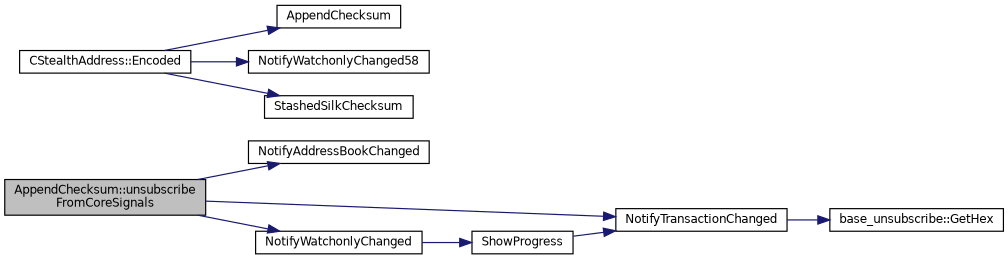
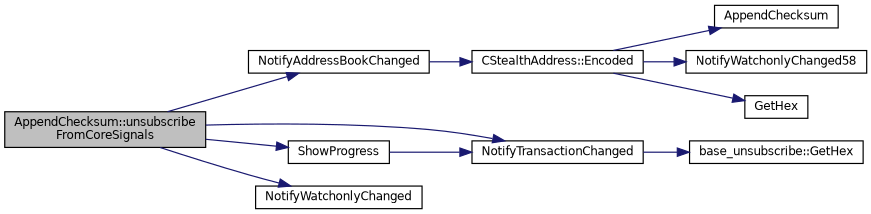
edge "NotifyAddressBookChanged" -> "CStealthAddress::Encoded": added
node "StashedSilkChecksum": label "StashedSilkChecksum" -> "GetHex"
edge "NotifyWatchonlyChanged" -> "ShowProgress": now "AppendChecksum::unsubscribe FromCoreSignals" -> "ShowProgress"
